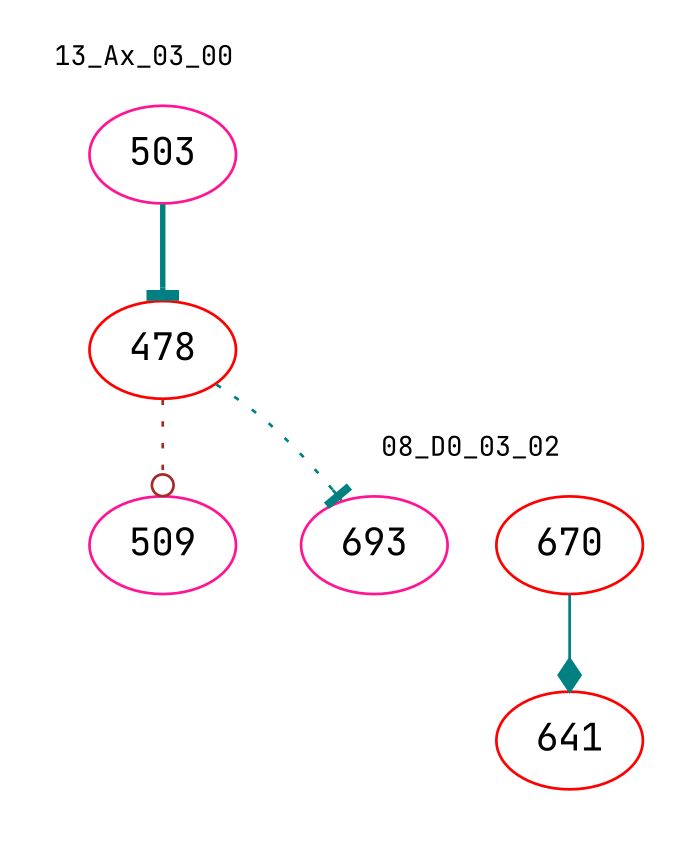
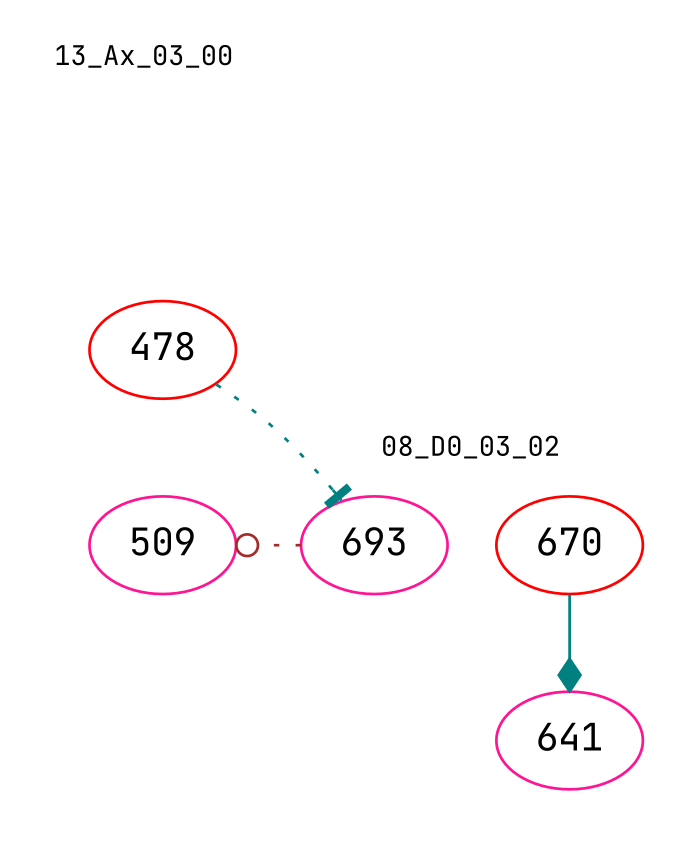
node "503": removed
edge "478" -> "509": now "693" -> "509"
node "641": color red -> deeppink
